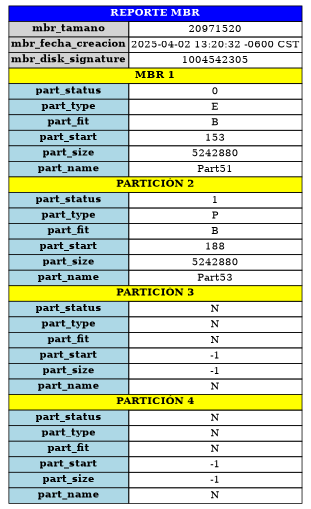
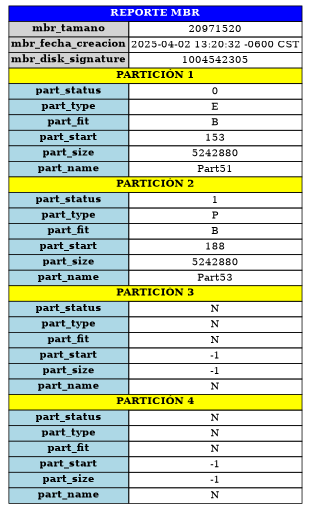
node "REPORTE MBR": text "MBR 1" -> "PARTICIÓN 1"
